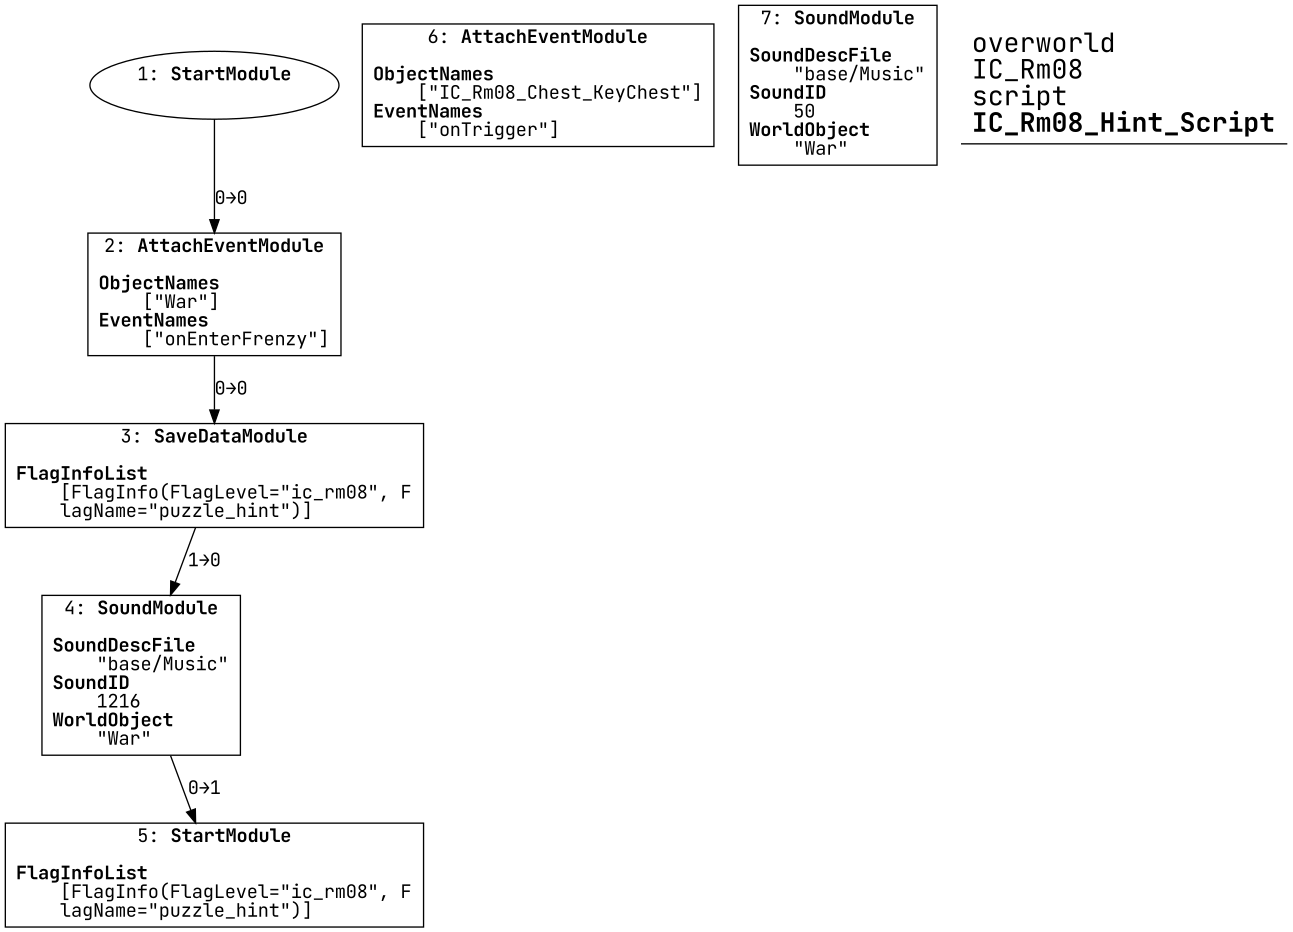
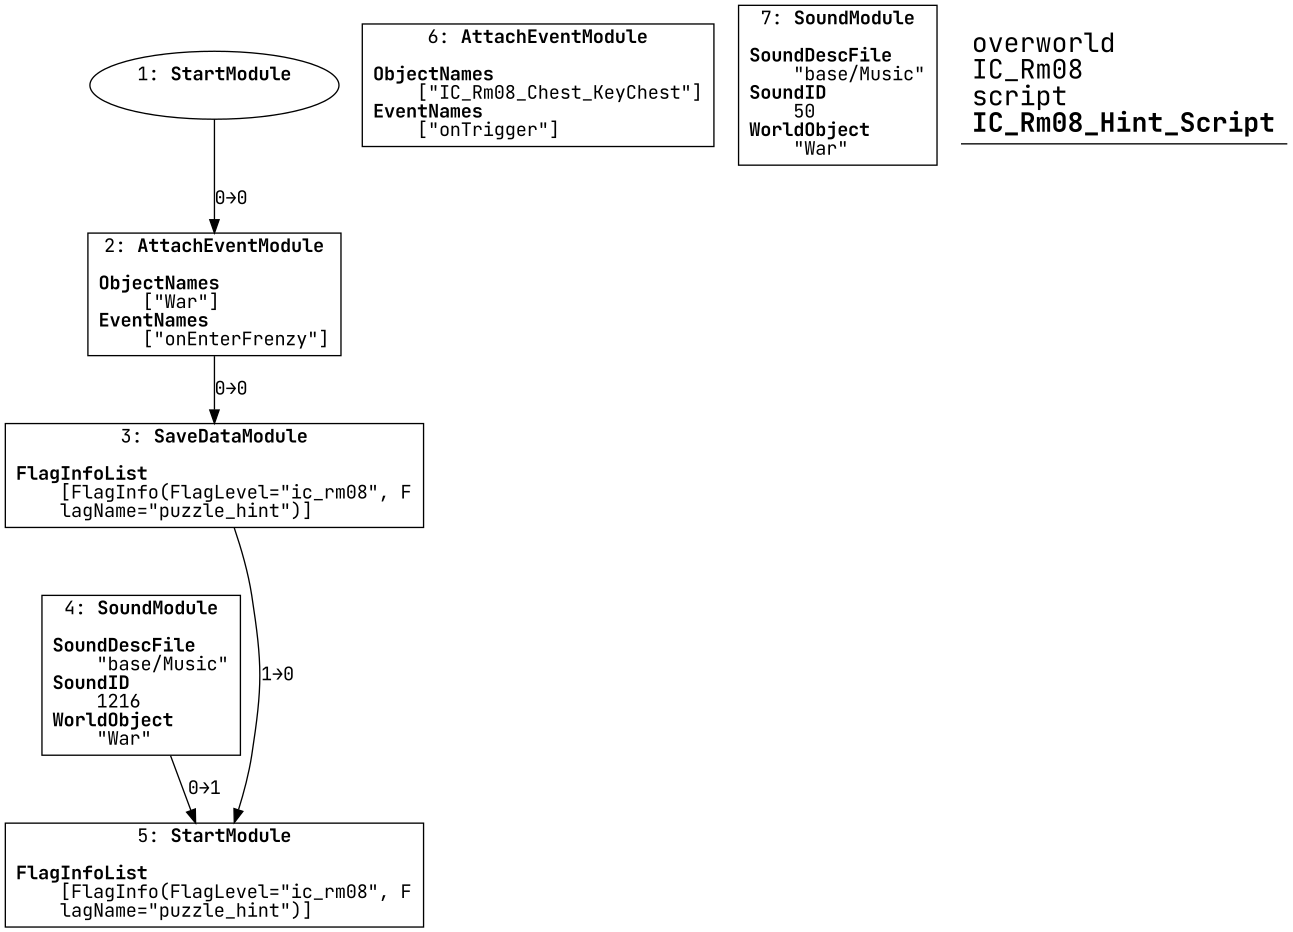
edge "3:" -> "4:": now "3:" -> "5:"
